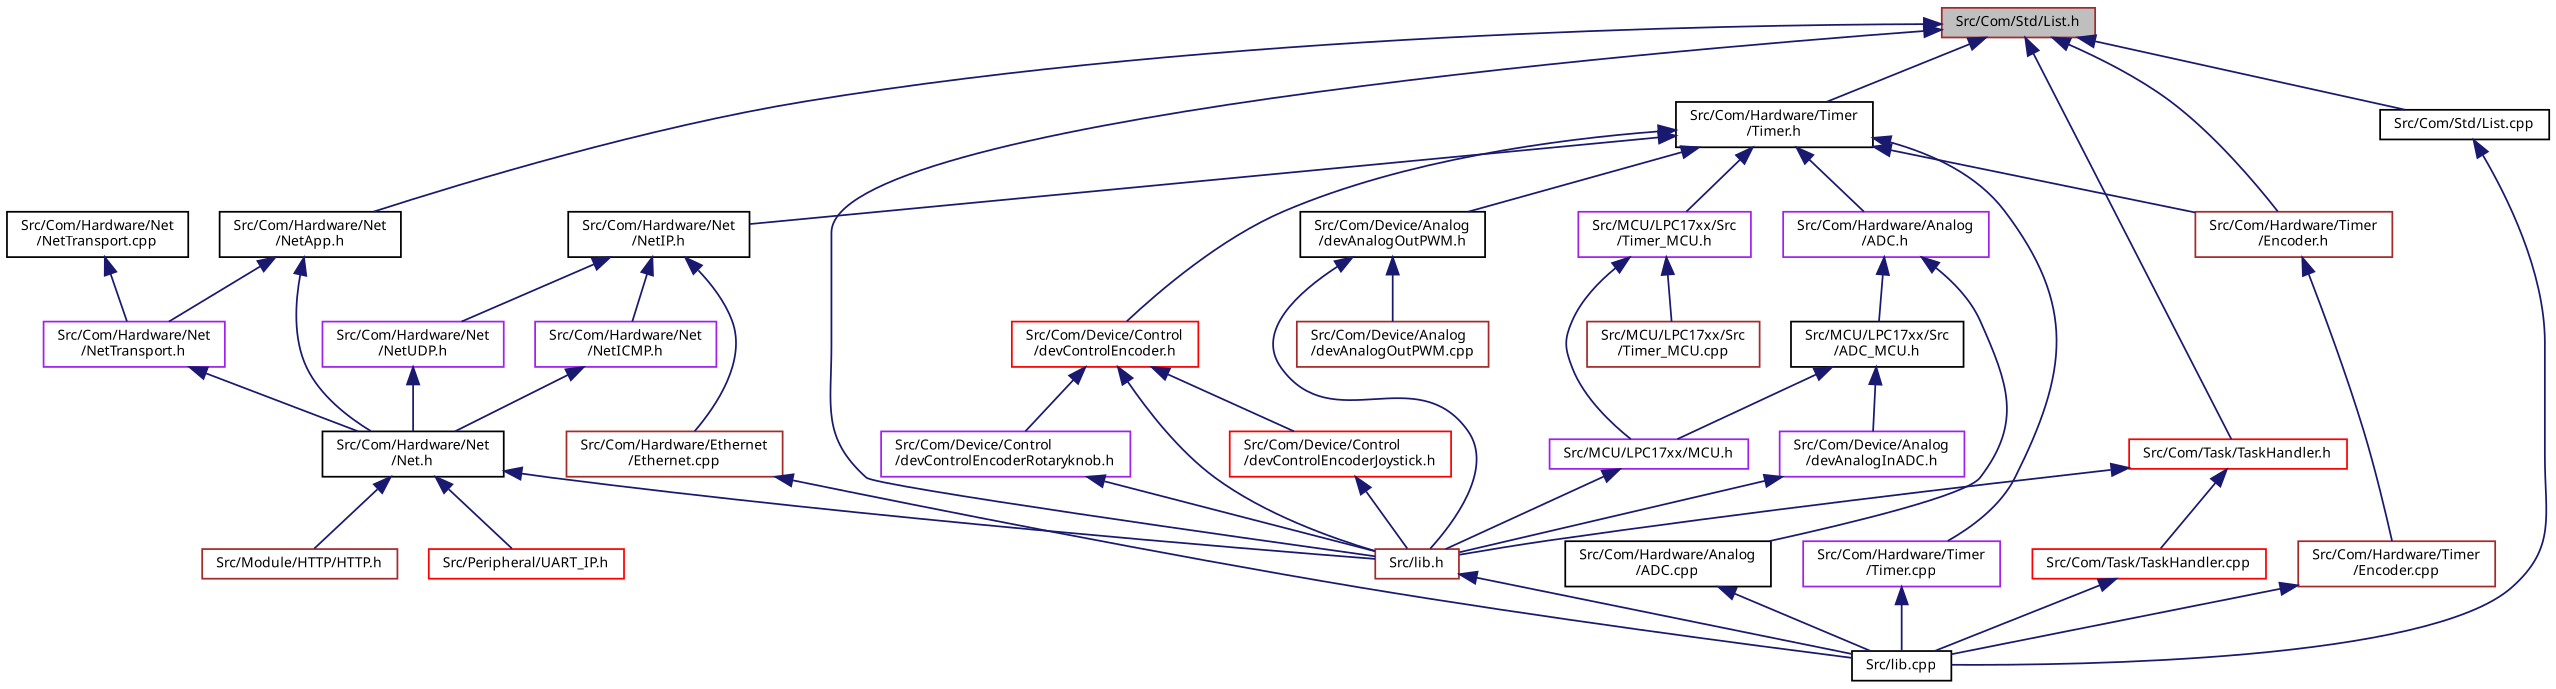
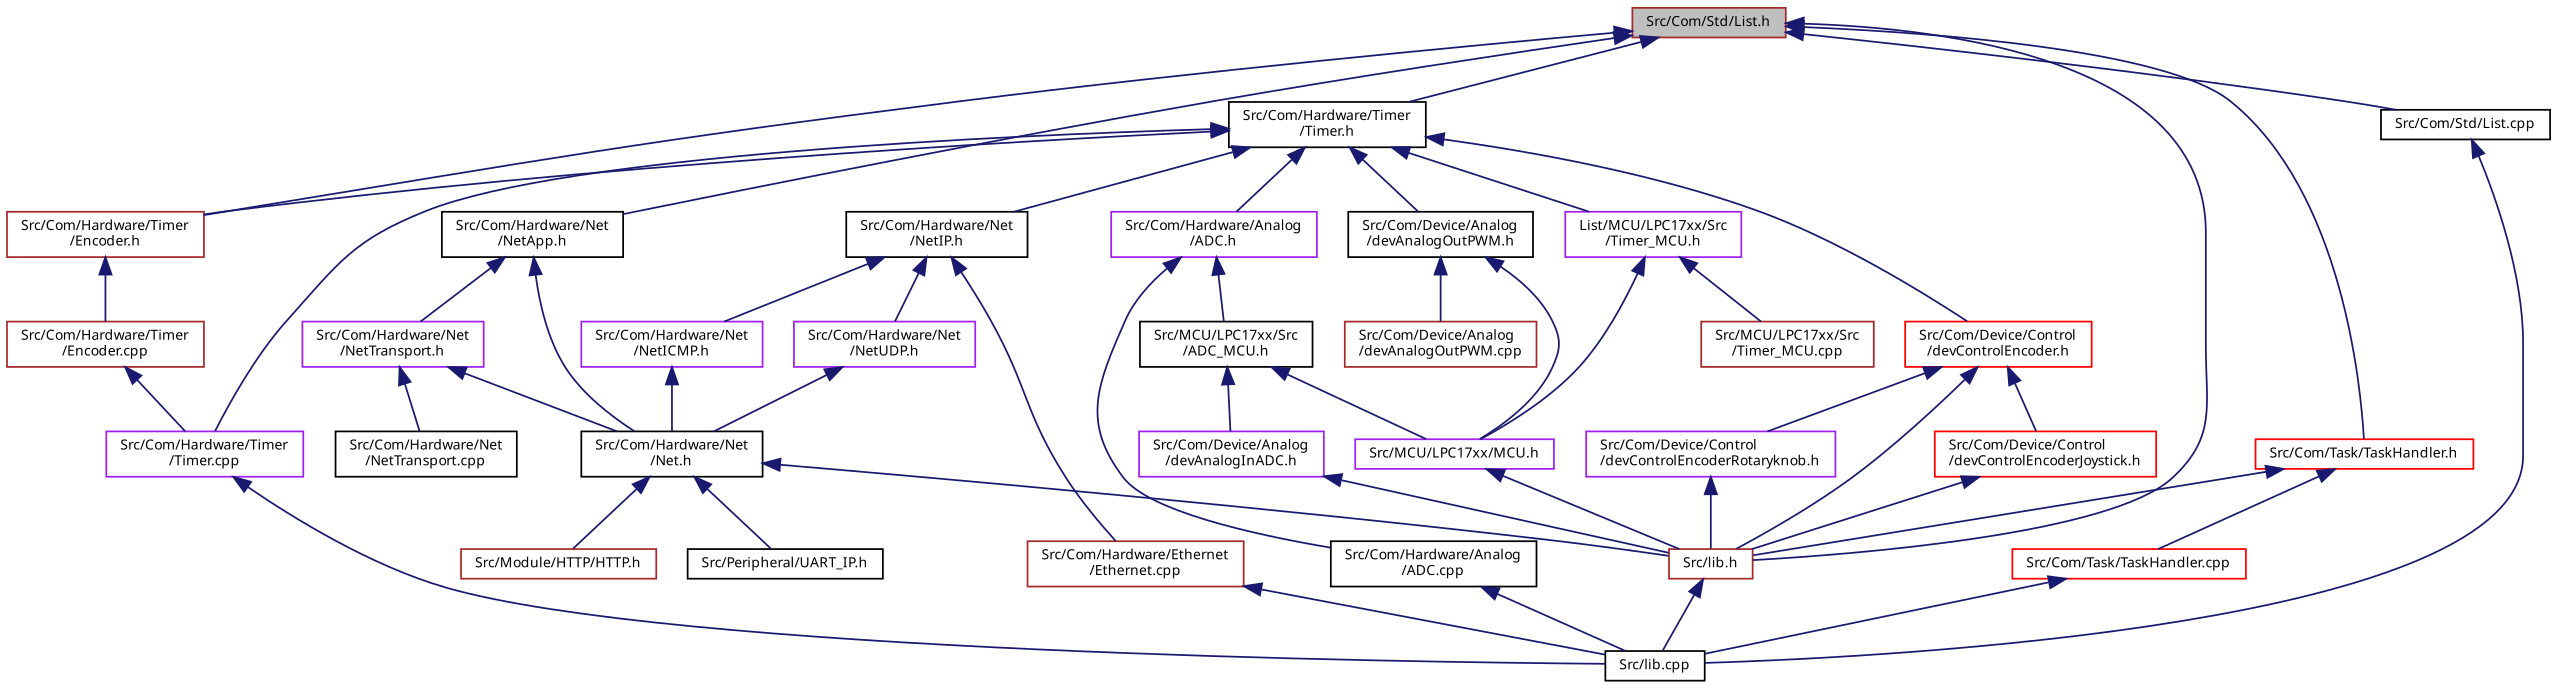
node "Src/MCU/LPC17xx/Src /Timer_MCU.h": label "Src/MCU/LPC17xx/Src /Timer_MCU.h" -> "List/MCU/LPC17xx/Src /Timer_MCU.h"
edge "Src/Com/Hardware/Net /NetTransport.h" -> "Src/Com/Hardware/Net /NetTransport.cpp": reversed
edge "Src/lib.h" -> "Src/Com/Device/Analog /devAnalogOutPWM.h": now "Src/MCU/LPC17xx/MCU.h" -> "Src/Com/Device/Analog /devAnalogOutPWM.h"
node "Src/Peripheral/UART_IP.h": color red -> black
edge "Src/lib.cpp" -> "Src/Com/Hardware/Timer /Encoder.cpp": now "Src/Com/Hardware/Timer /Timer.cpp" -> "Src/Com/Hardware/Timer /Encoder.cpp"
